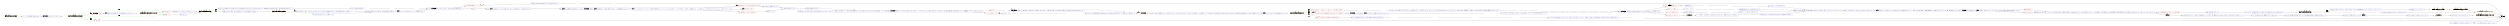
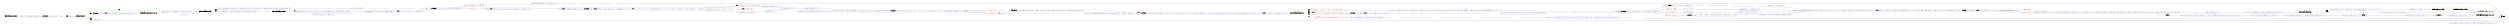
node "話を聞こう。": removed
node "Check boolean EleanorChristopher1": label "Check boolean EleanorChristopher1" -> "Check 多分聞かなかったわ EleanorChristopher1"
